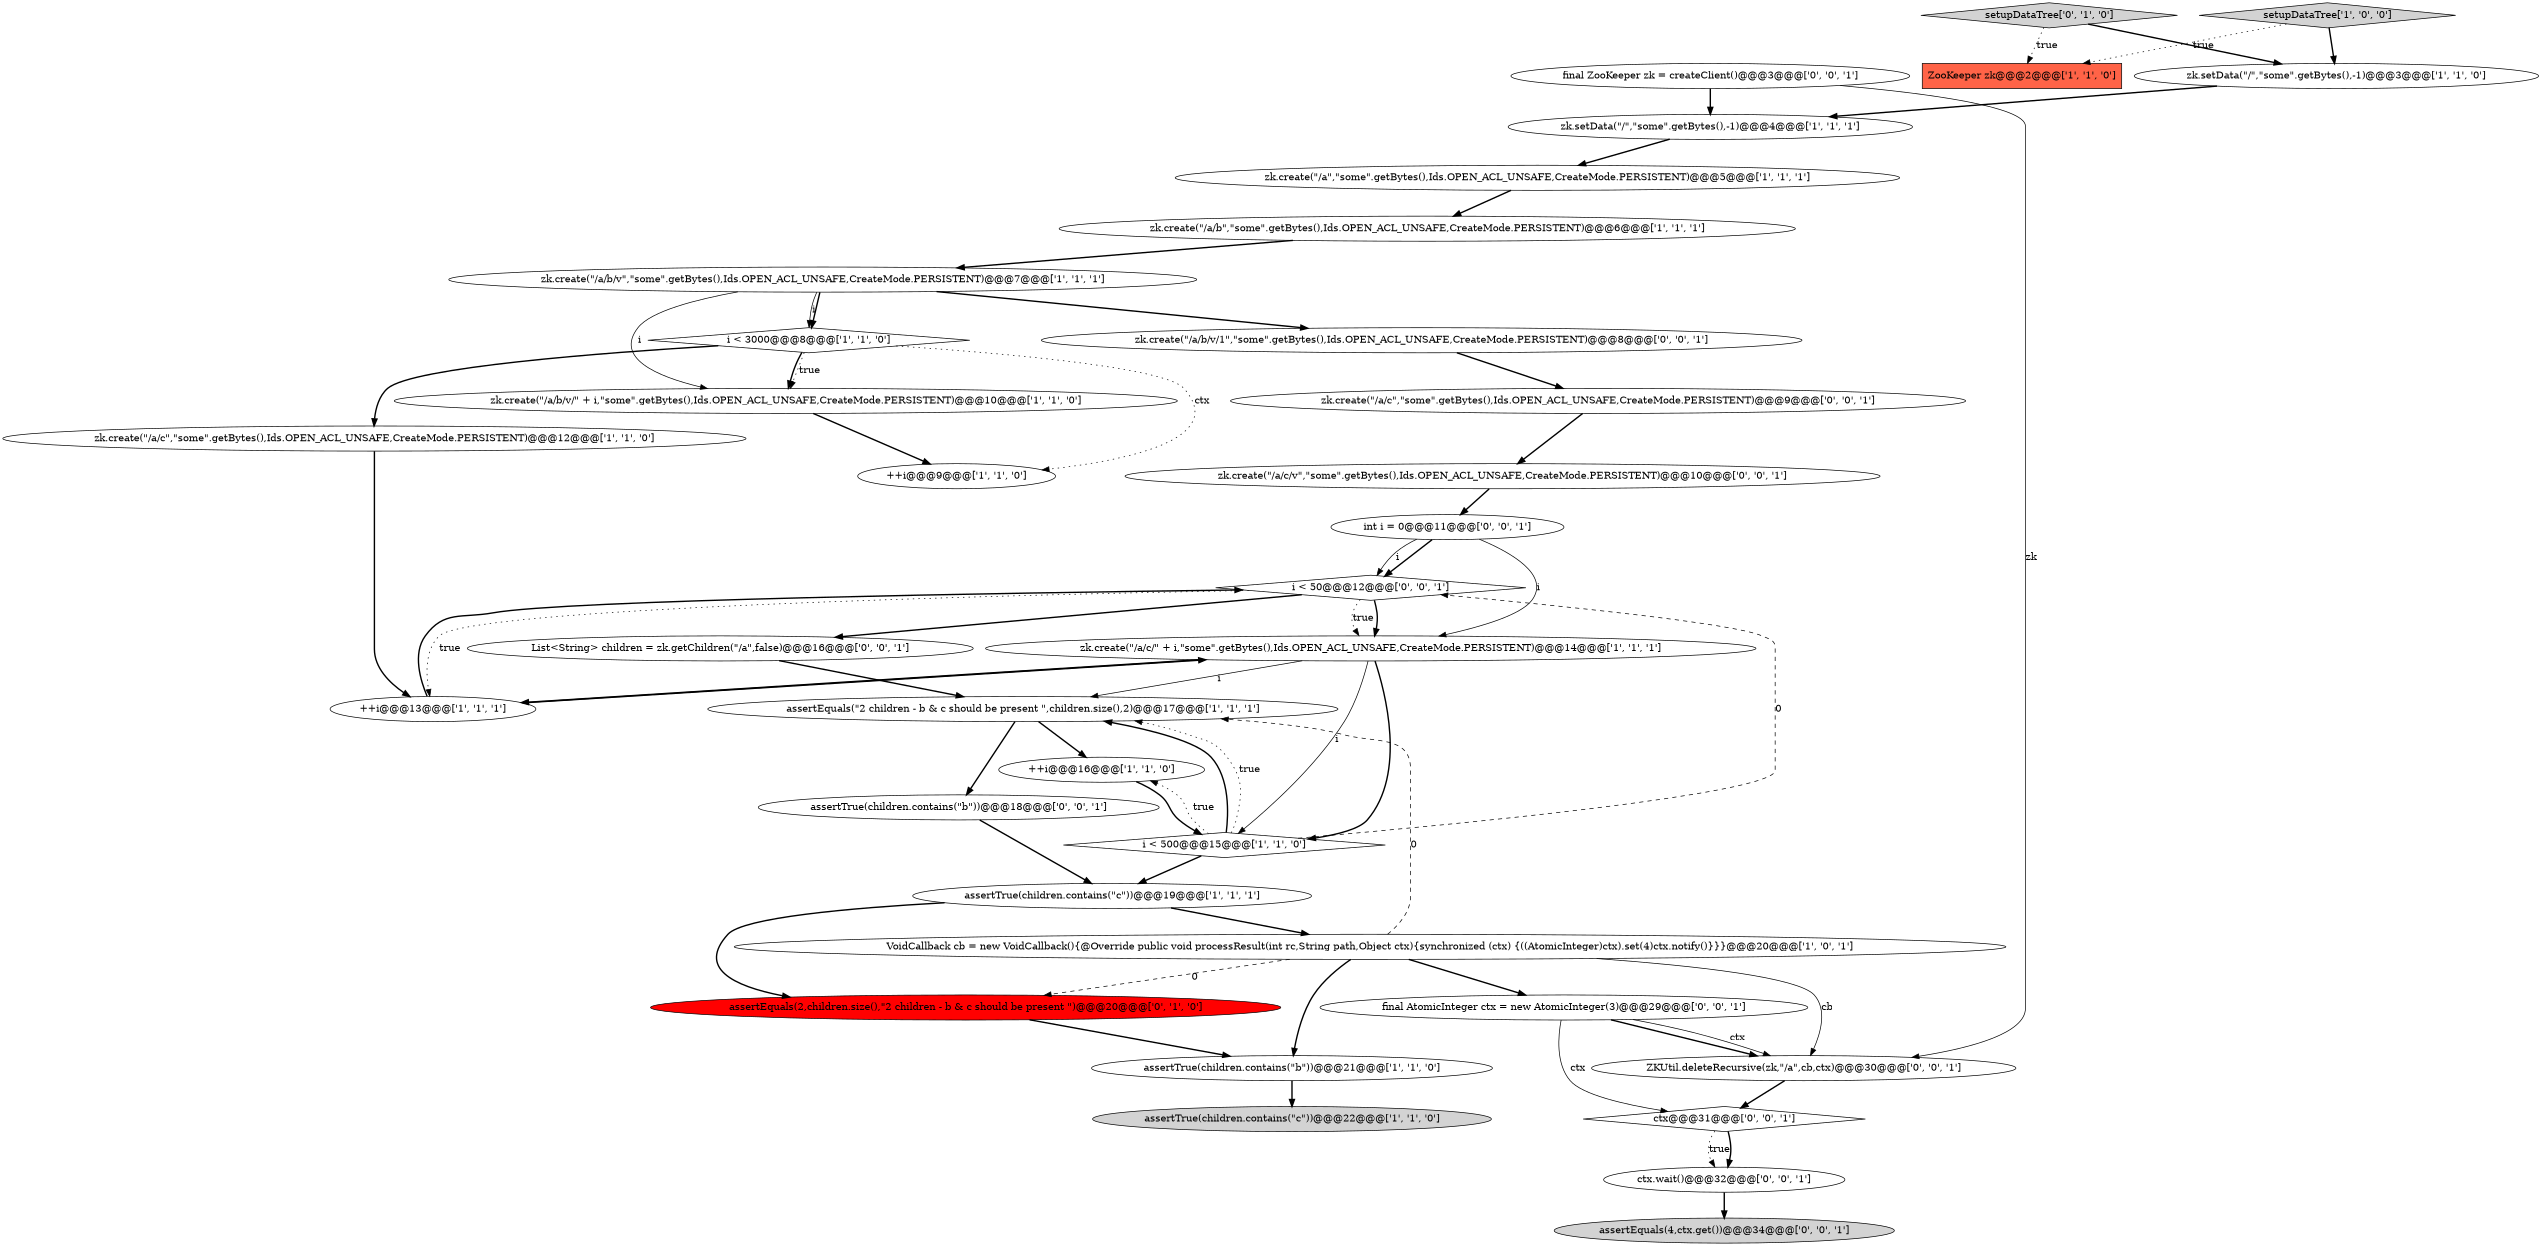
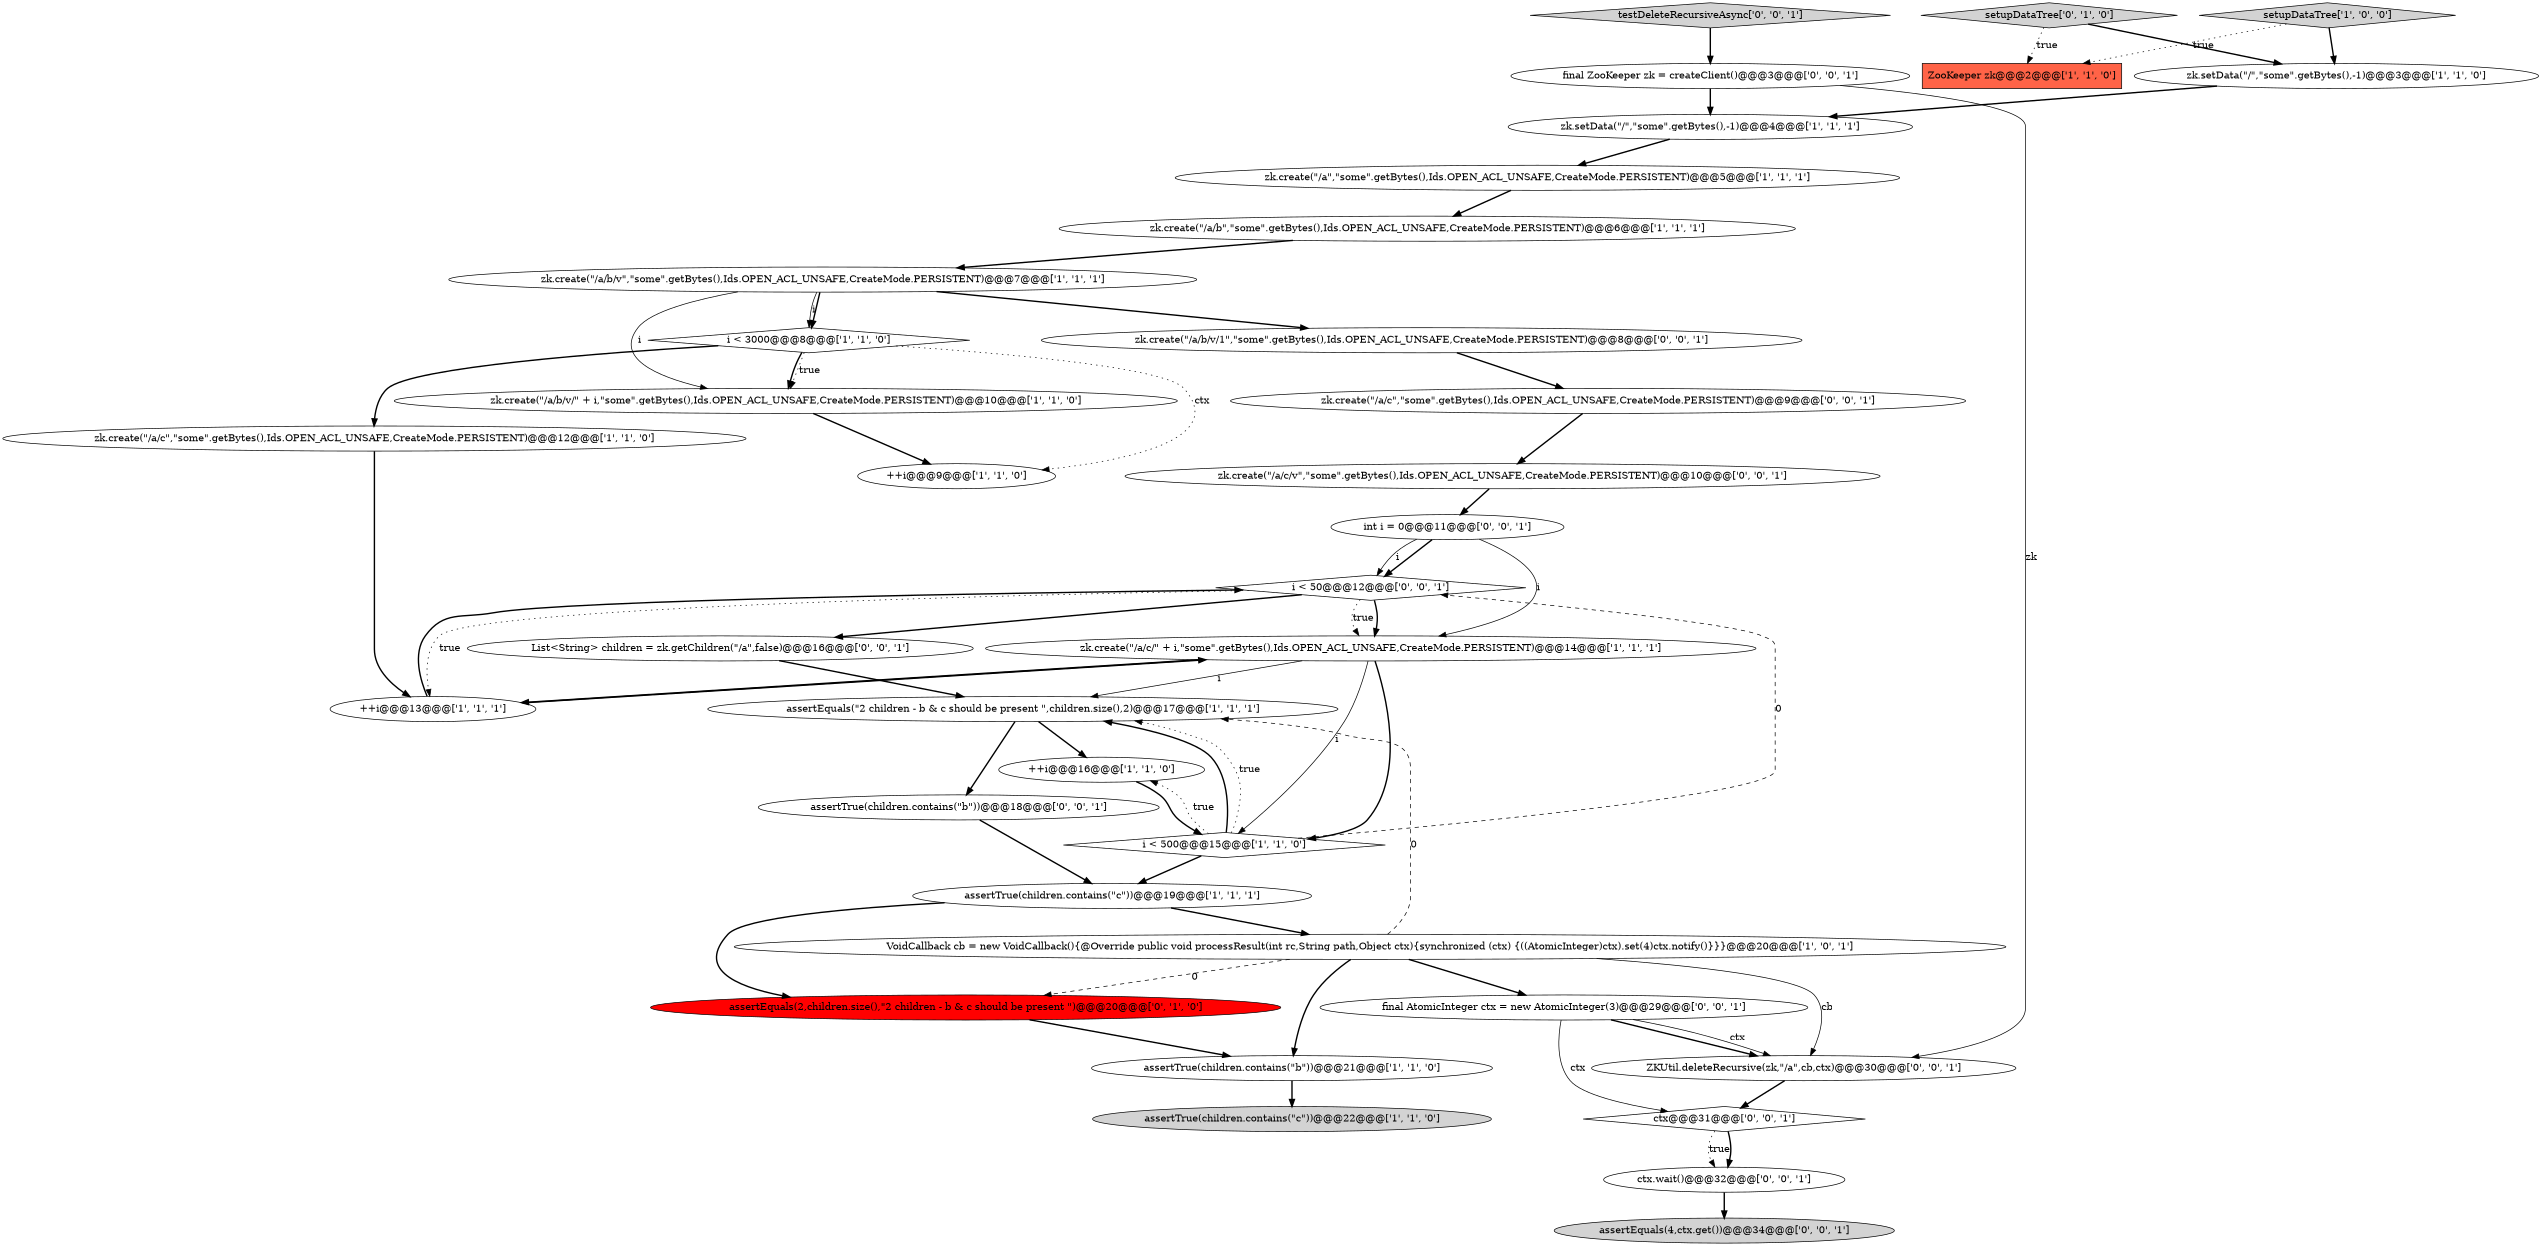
node "testDeleteRecursiveAsync['0', '0', '1']": added
